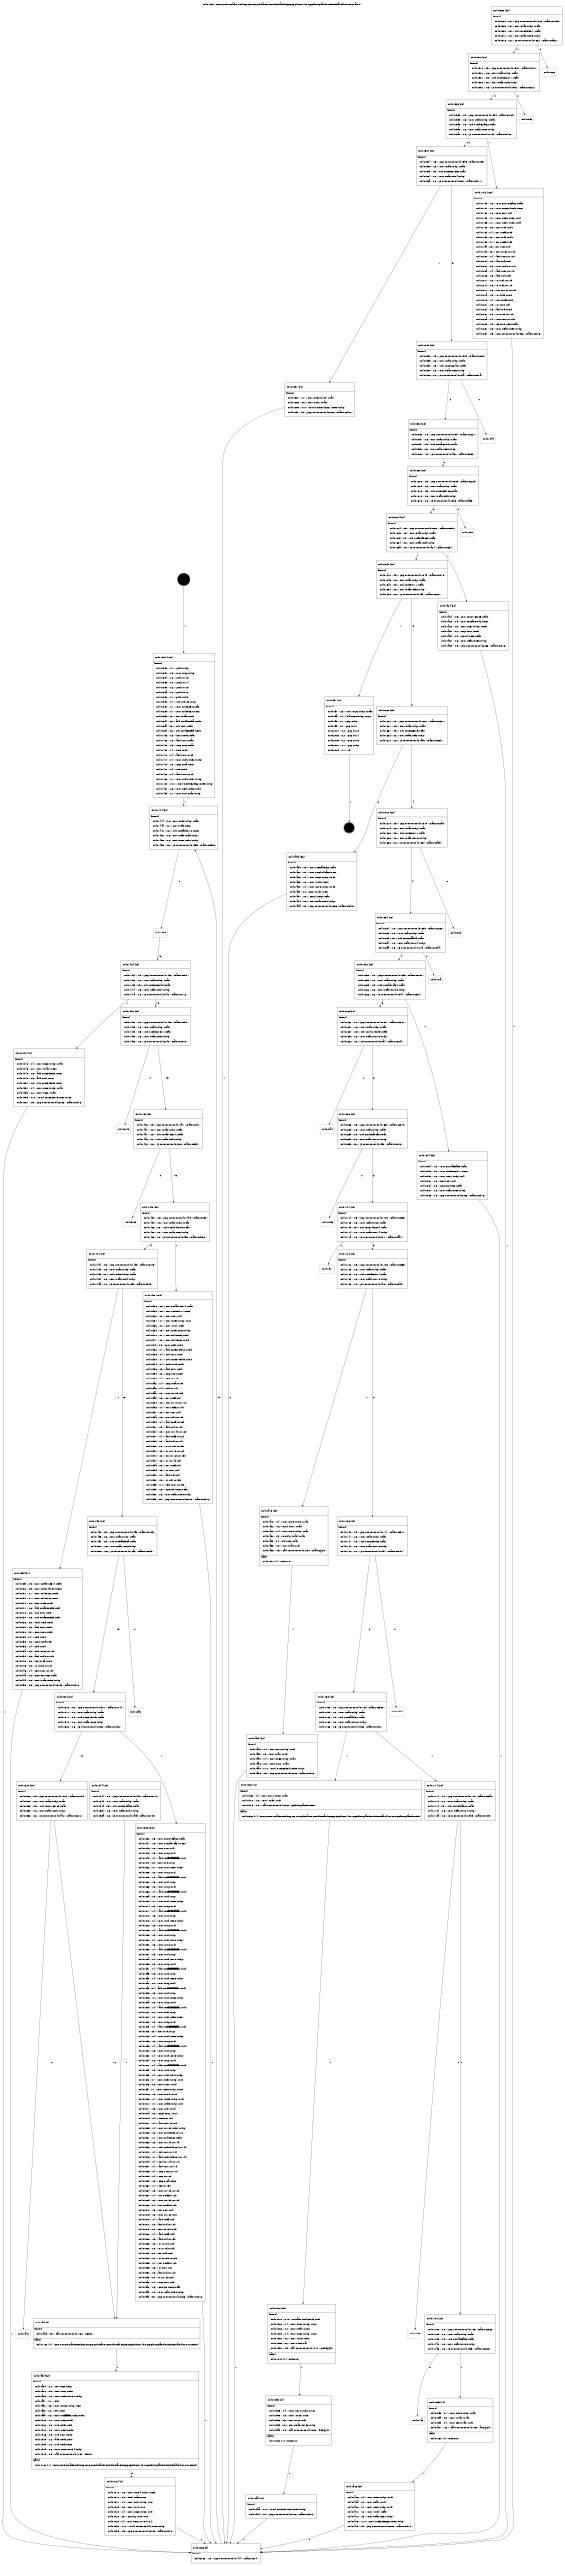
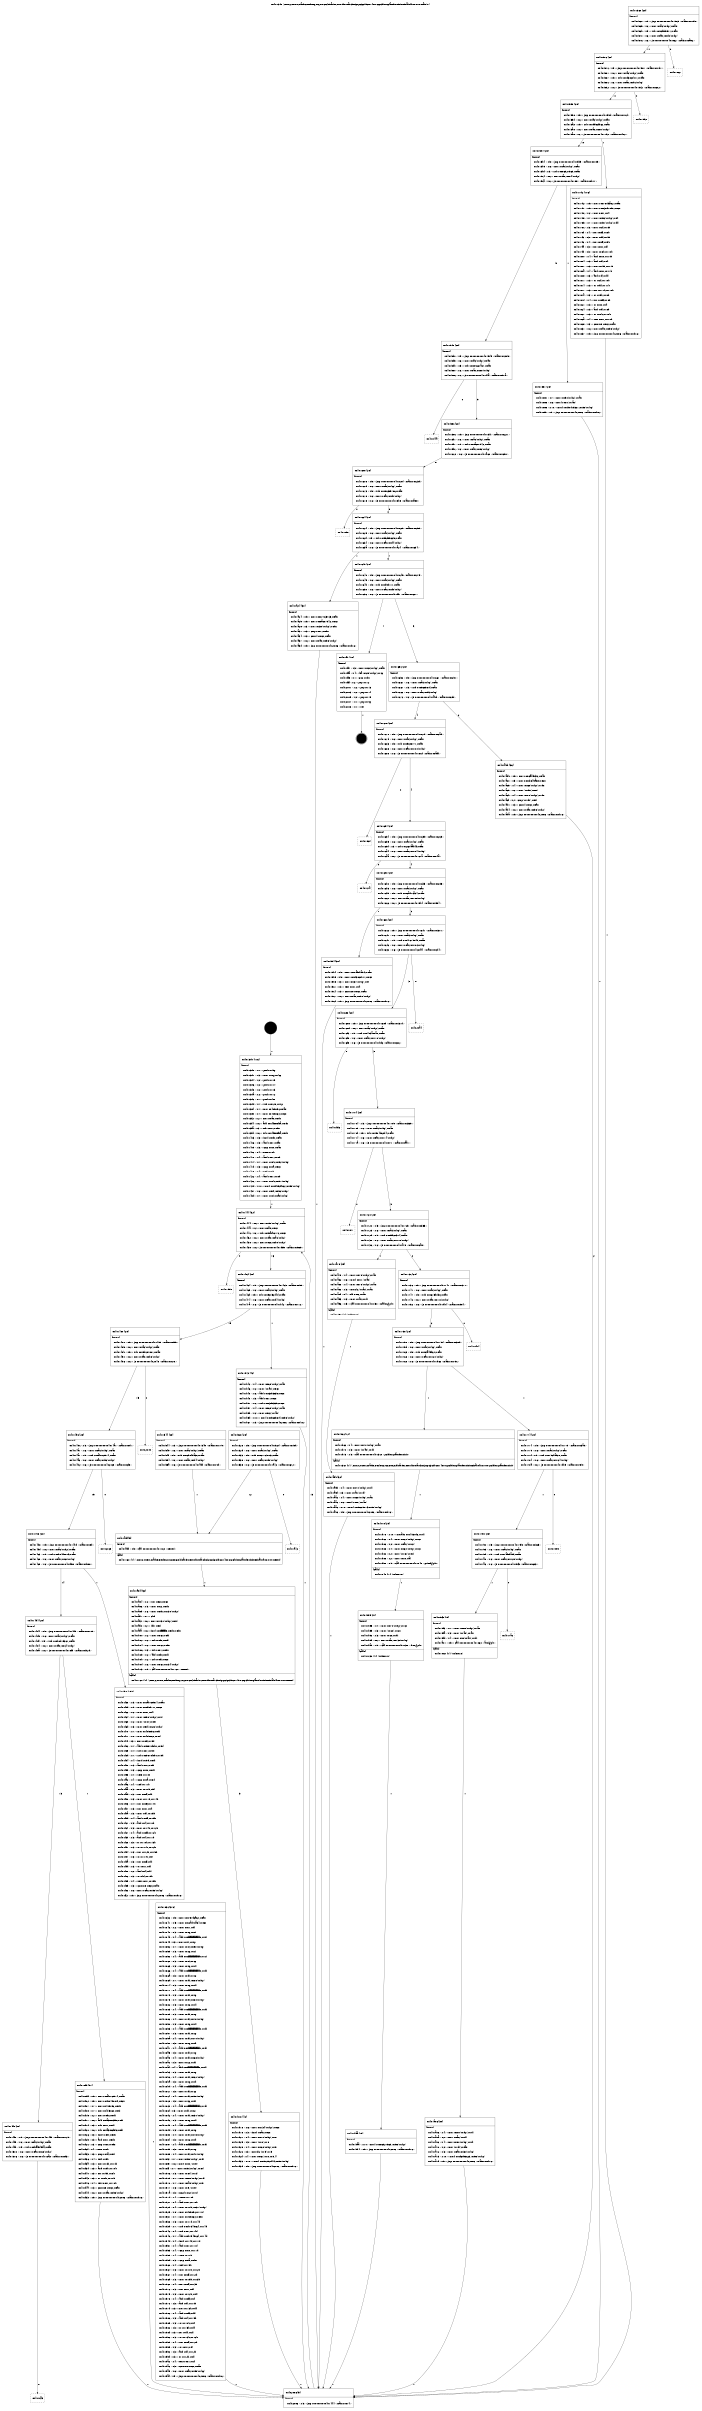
edge "0x401d59" -> "0x401464 [28]": now "0x401444 [32]" -> "0x401464 [28]"
node "0x40150c [28]": removed
